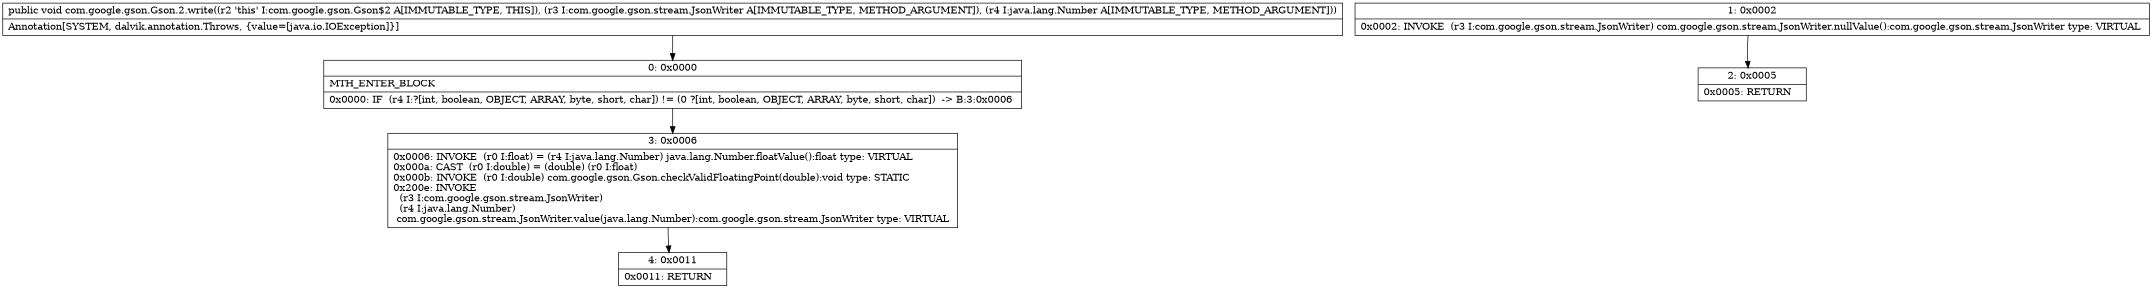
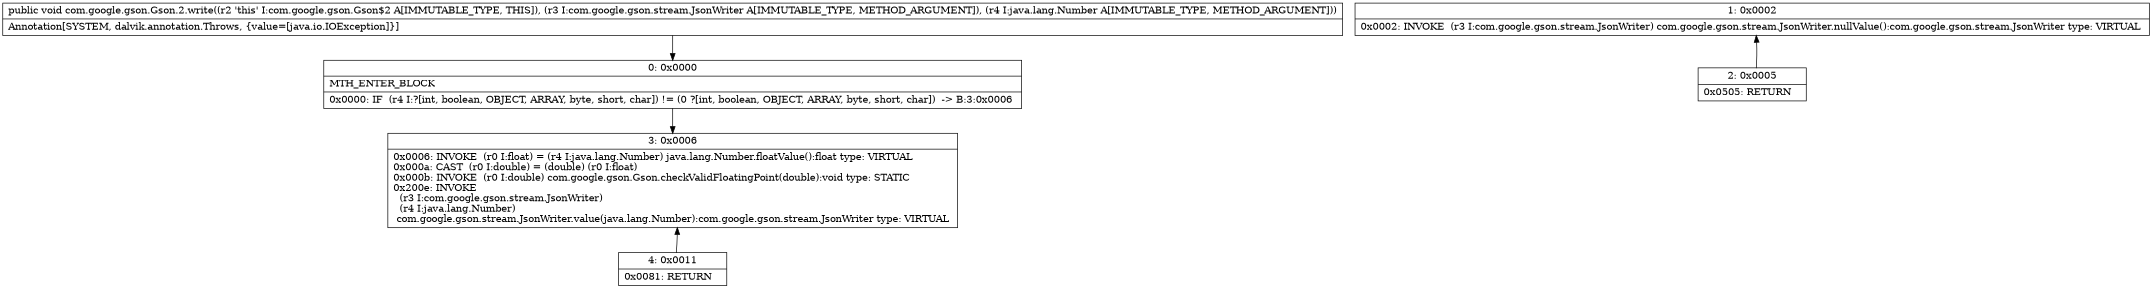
edge "1: 0x0002" -> "2: 0x0005": reversed
node "2: 0x0005": text "0x0005: RETURN" -> "0x0505: RETURN"
edge "3: 0x0006" -> "4: 0x0011": reversed
node "4: 0x0011": text "0x0011: RETURN" -> "0x0081: RETURN"
